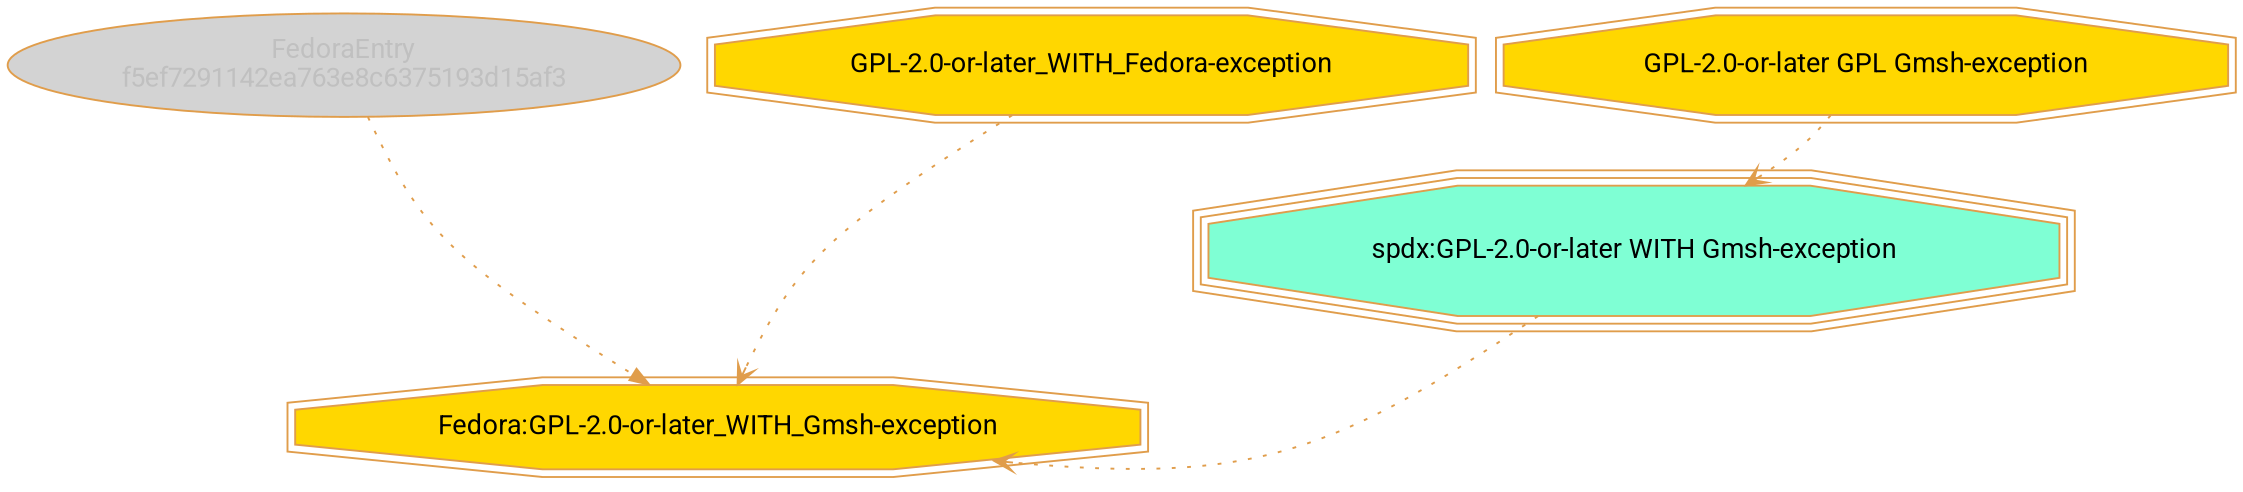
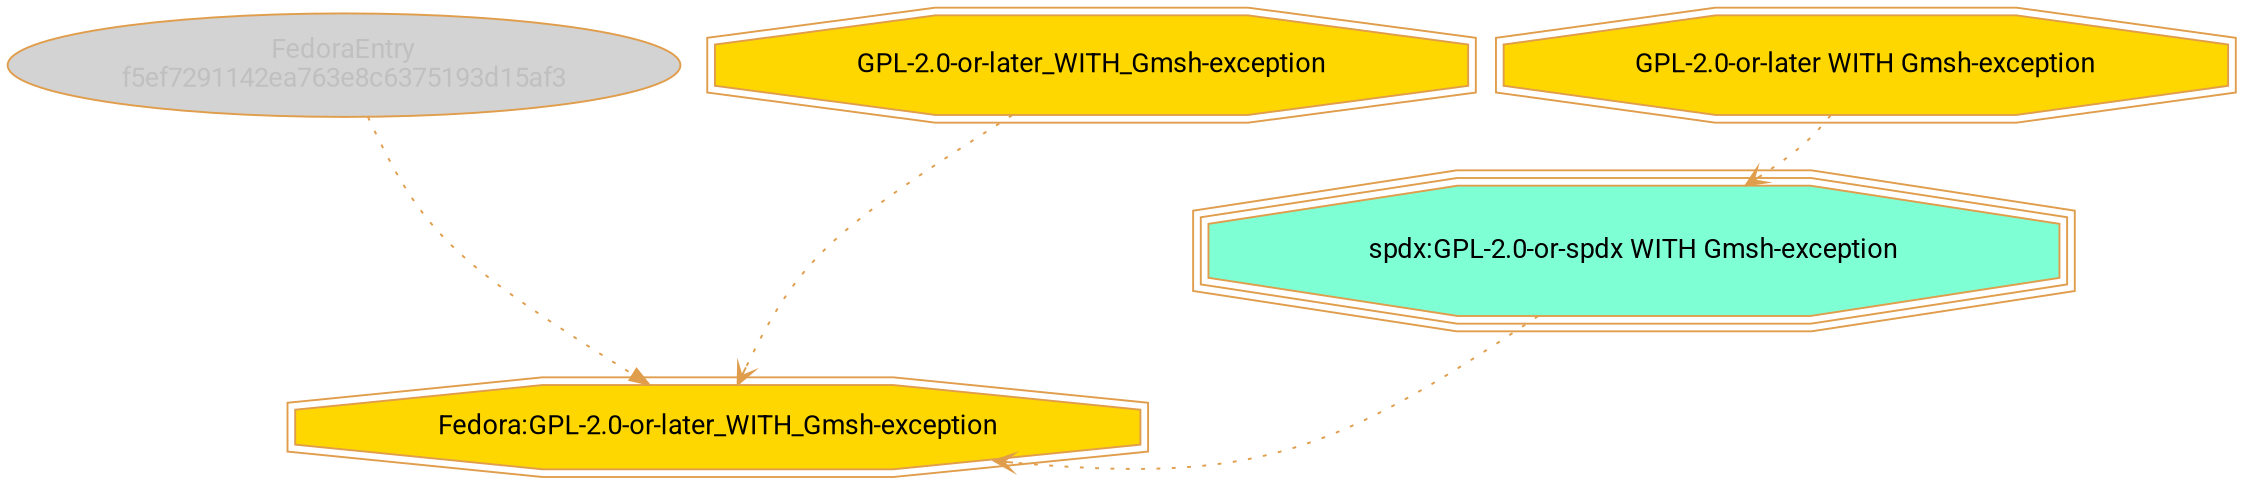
node "GPL-2.0-or-later_WITH_Fedora-exception": label "GPL-2.0-or-later_WITH_Fedora-exception" -> "GPL-2.0-or-later_WITH_Gmsh-exception"
node "GPL-2.0-or-later GPL Gmsh-exception": label "GPL-2.0-or-later GPL Gmsh-exception" -> "GPL-2.0-or-later WITH Gmsh-exception"
node "spdx:GPL-2.0-or-later WITH Gmsh-exception": label "spdx:GPL-2.0-or-later WITH Gmsh-exception" -> "spdx:GPL-2.0-or-spdx WITH Gmsh-exception"
